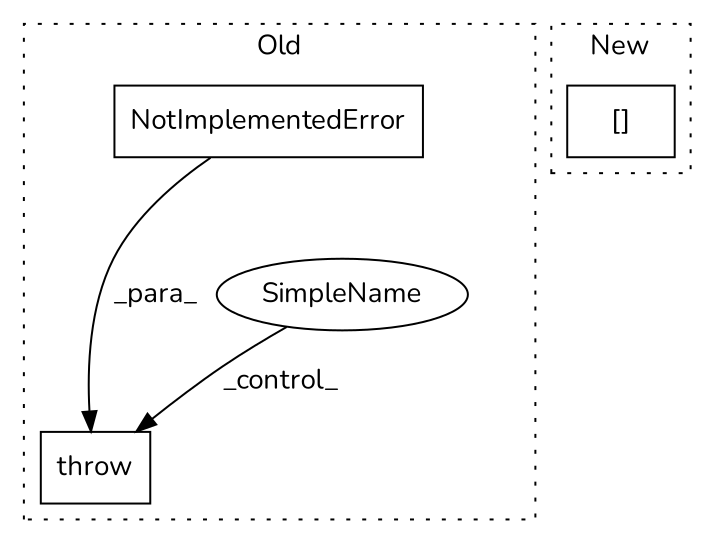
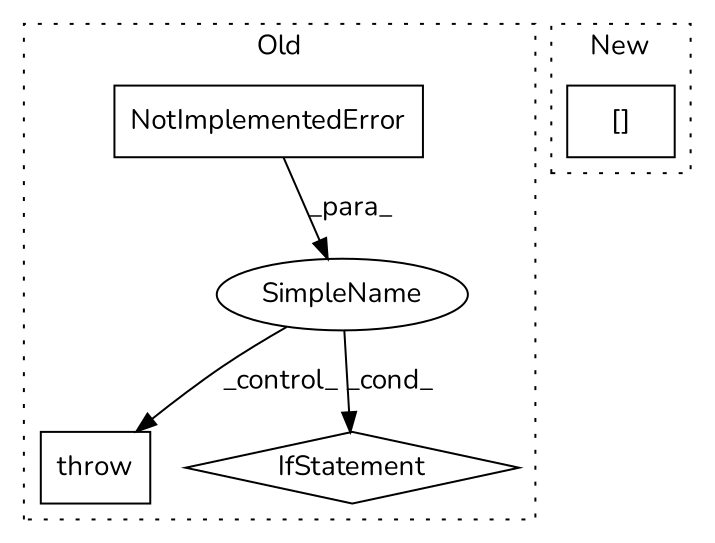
edge "NotImplementedError" -> "throw": now "NotImplementedError" -> "SimpleName"
node "IfStatement": added
